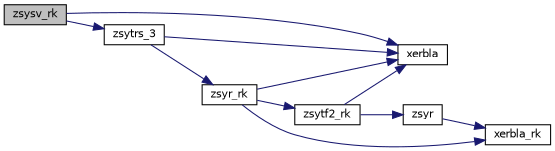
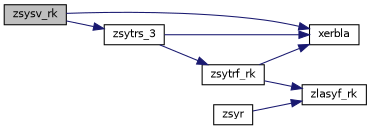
node "zsyr_rk": label "zsyr_rk" -> "zsytrf_rk"
node "zsytf2_rk": removed
node "xerbla_rk": label "xerbla_rk" -> "zlasyf_rk"
